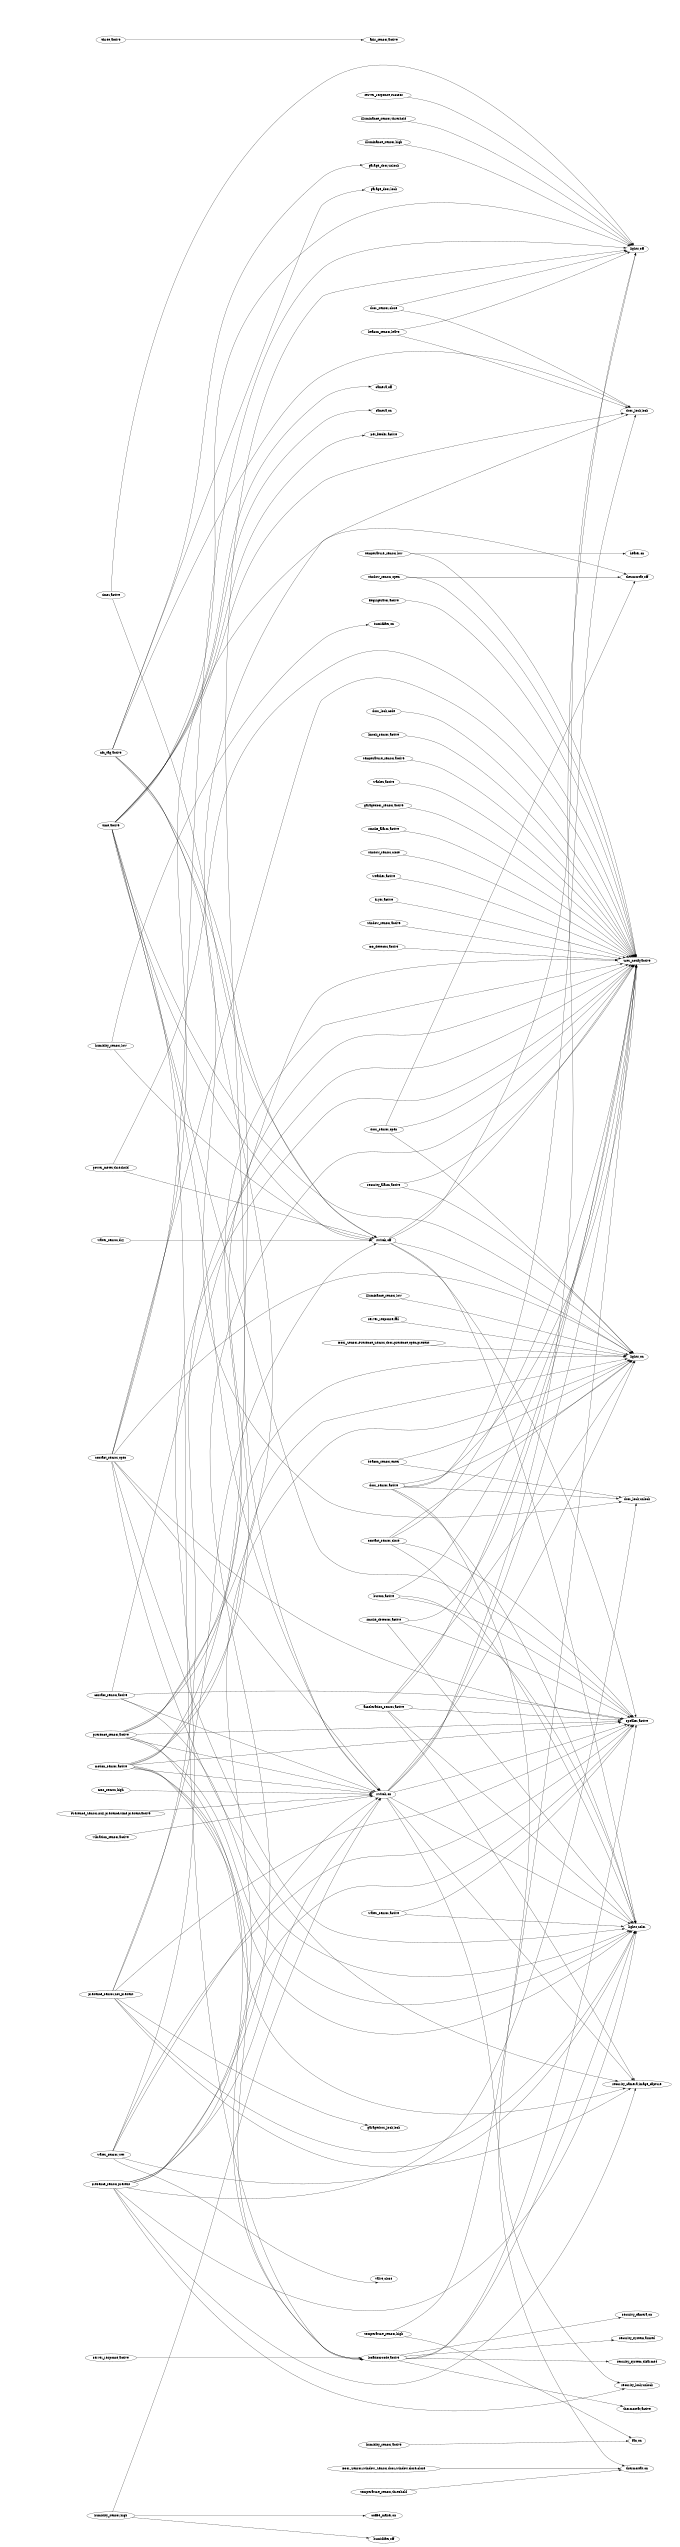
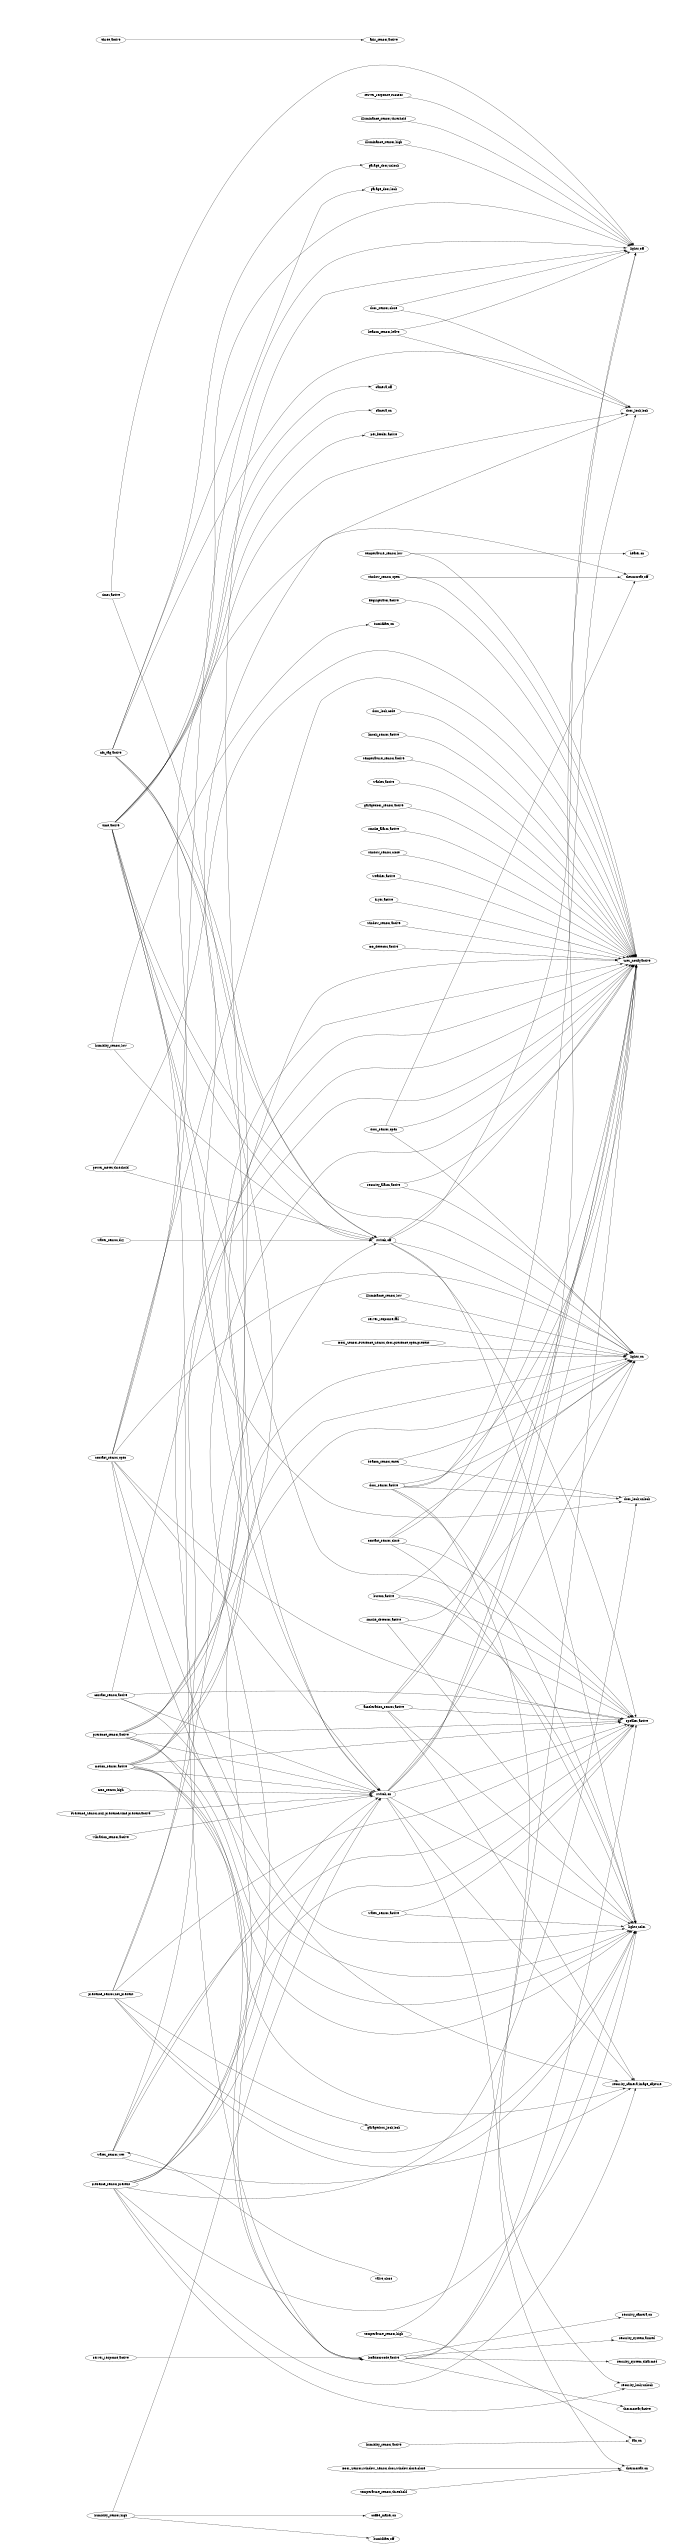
edge "water_sensor,wet" -> "valve,close": reversed
